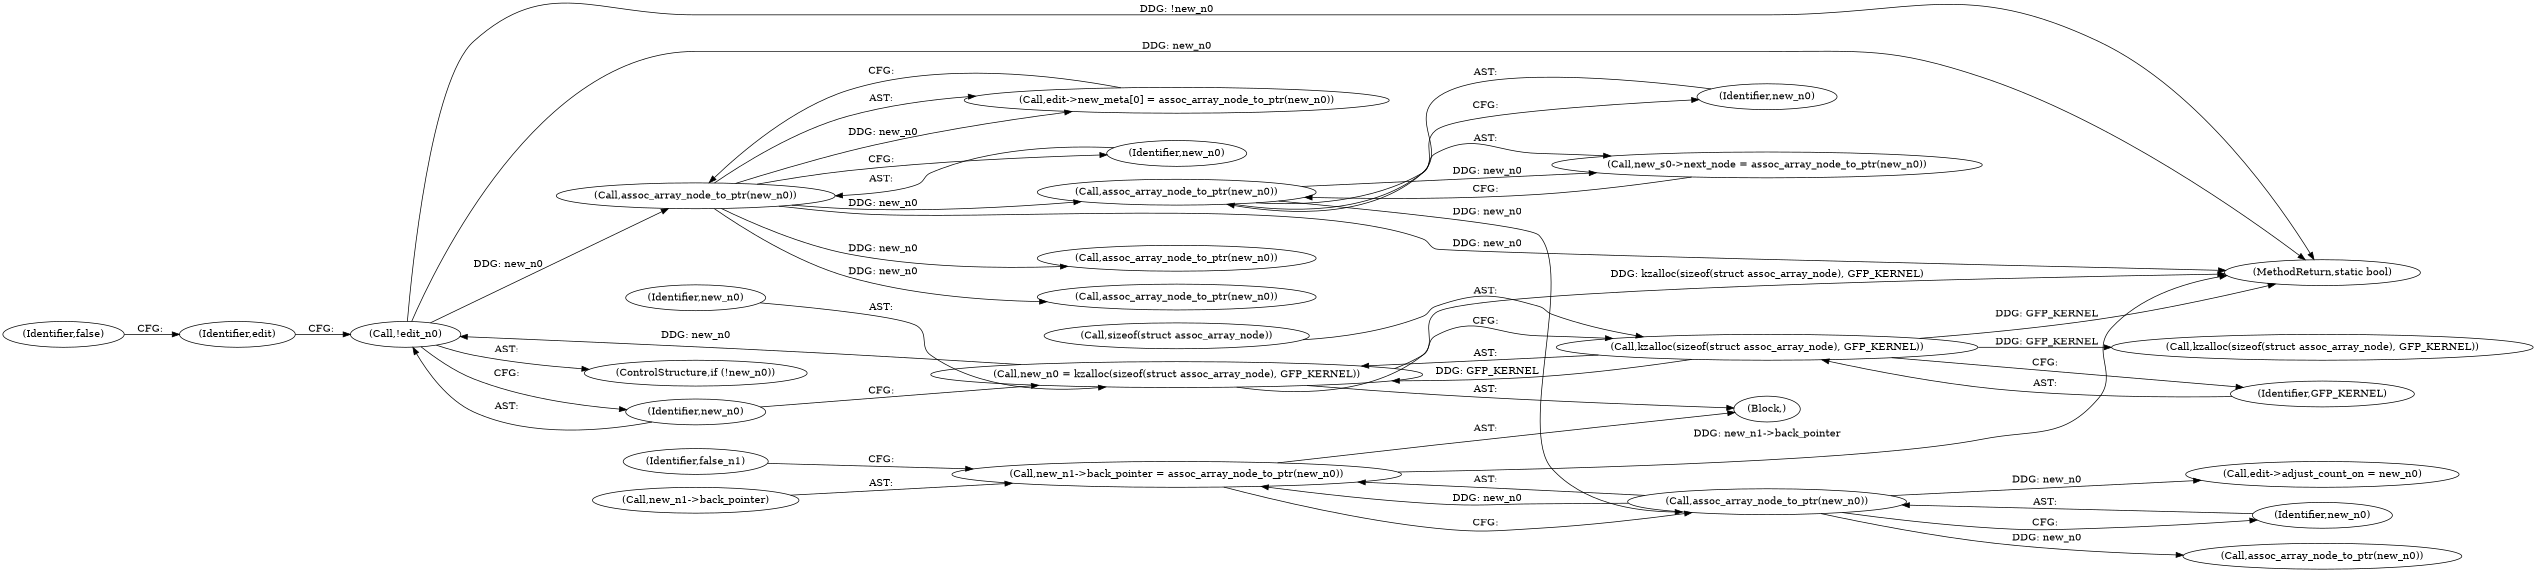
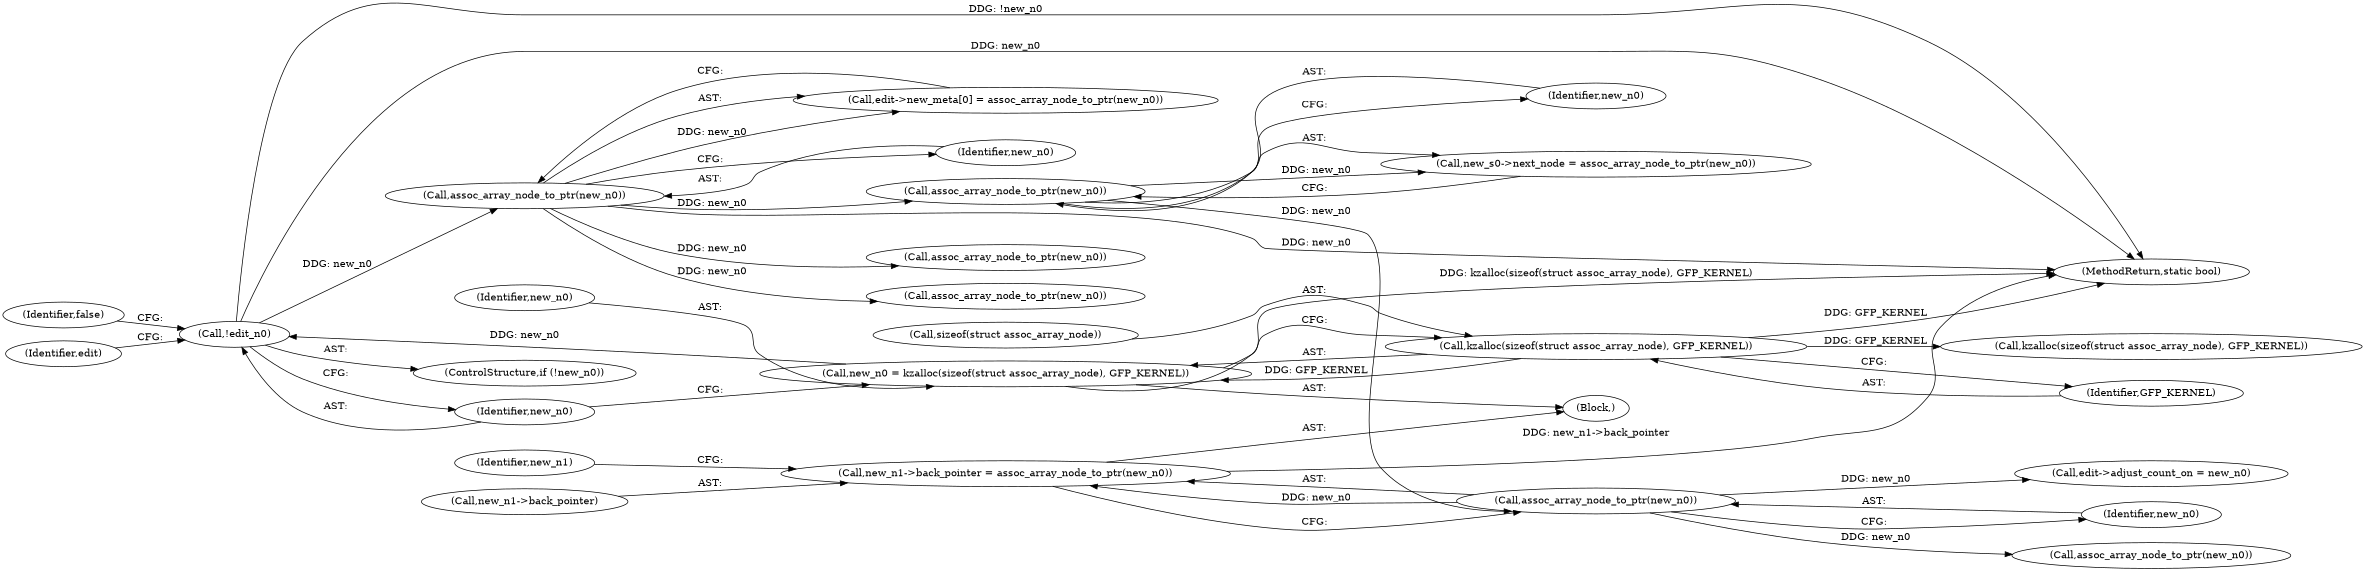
edge "(Identifier,false)" -> "(Identifier,edit)": now "(Identifier,false)" -> "(Call,!edit_n0)"
node "(Identifier,false_n1)": label "(Identifier,false_n1)" -> "(Identifier,new_n1)"
